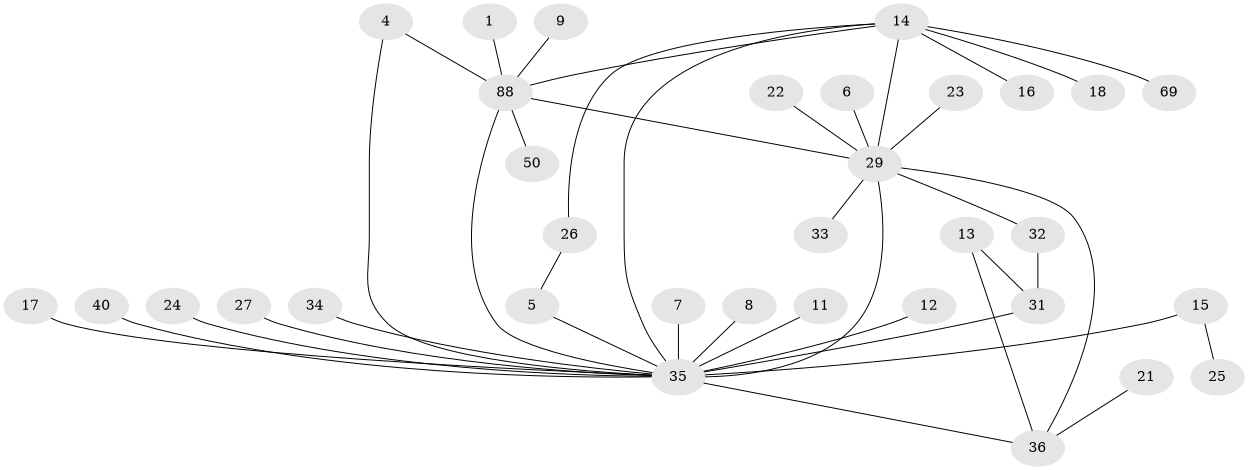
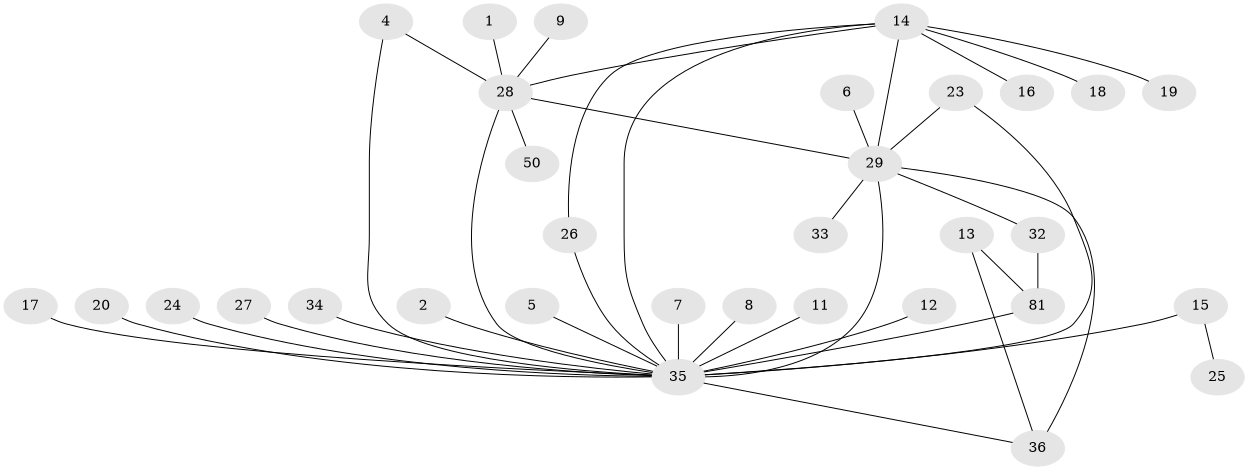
node "88": label "88" -> "28"
node "22": removed
node "69": label "69" -> "19"
edge "26" -- "5": now "26" -- "35"
node "40": label "40" -> "20"
node "2": added
node "31": label "31" -> "81"
edge "23" -- "35": added
node "21": removed
